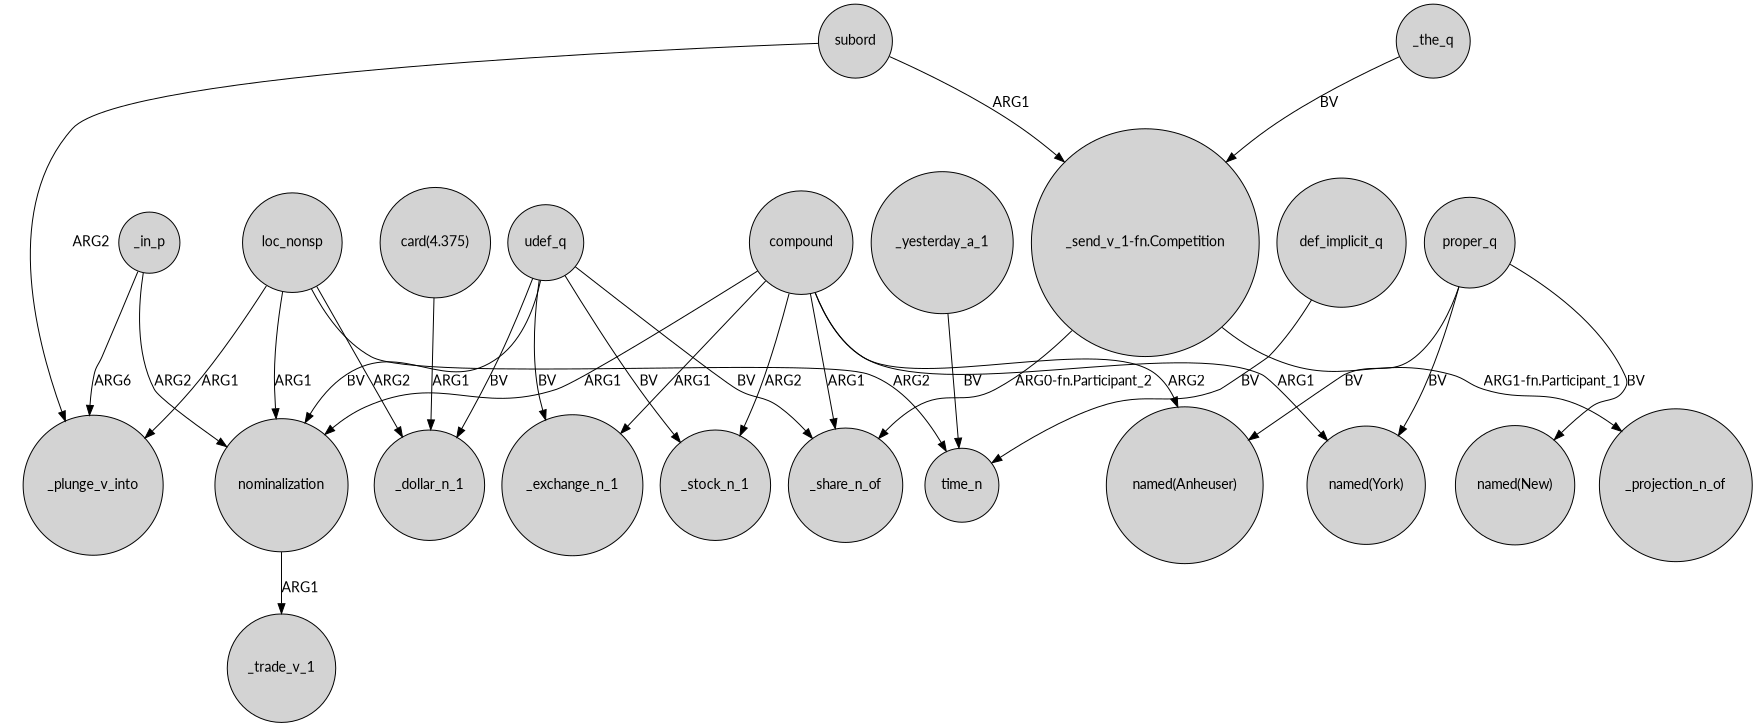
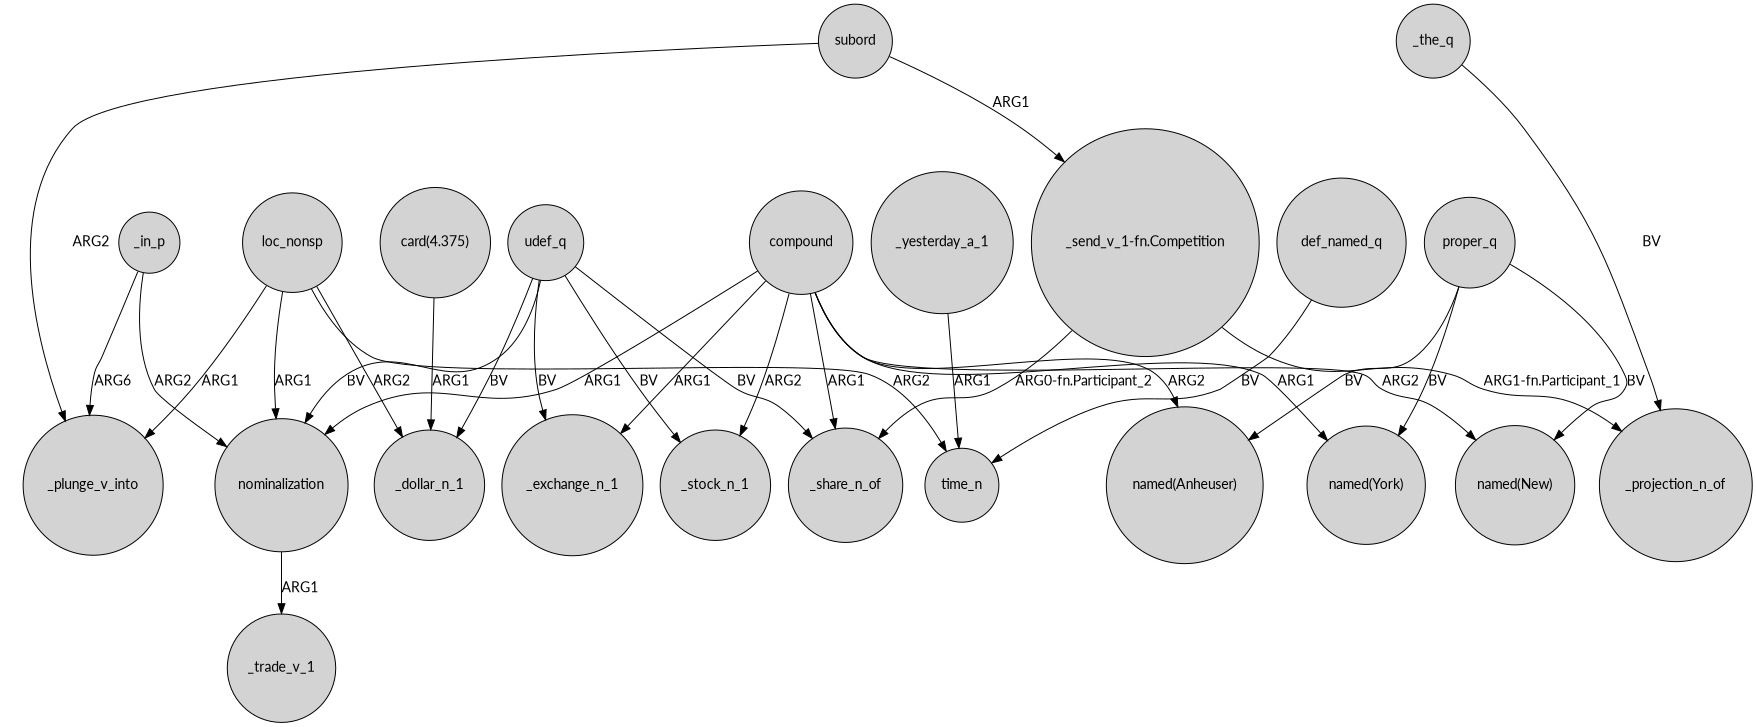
edge "_the_q" -> "_send_v_1-fn.Competition": now "_the_q" -> "_projection_n_of"
node "def_implicit_q": label "def_implicit_q" -> "def_named_q"
edge "compound" -> "named(New)": added, label "ARG2"
edge "_yesterday_a_1" -> "time_n": label "BV" -> "ARG1"
